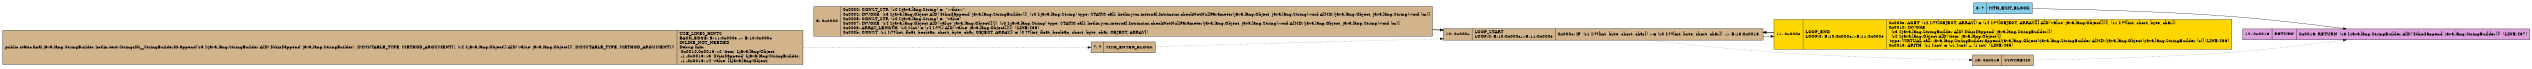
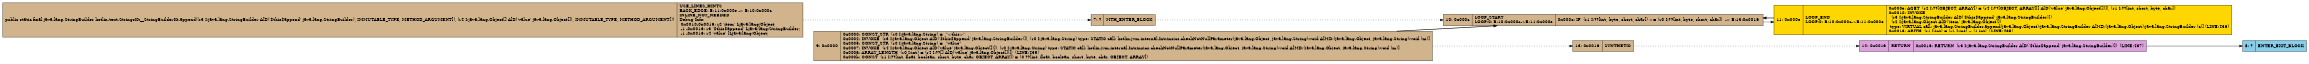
node "8: ?": text "MTH_EXIT_BLOCK" -> "ENTER_EXIT_BLOCK"
edge "8: ?" -> "12: 0x0016": reversed
edge "10: 0x000c" -> "13: 0x0016": now "9: 0x0000" -> "13: 0x0016"
